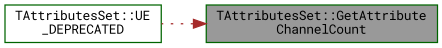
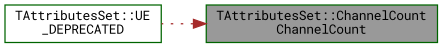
node "TAttributesSet::GetAttribute ChannelCount": label "TAttributesSet::GetAttribute ChannelCount" -> "TAttributesSet::ChannelCount ChannelCount"
